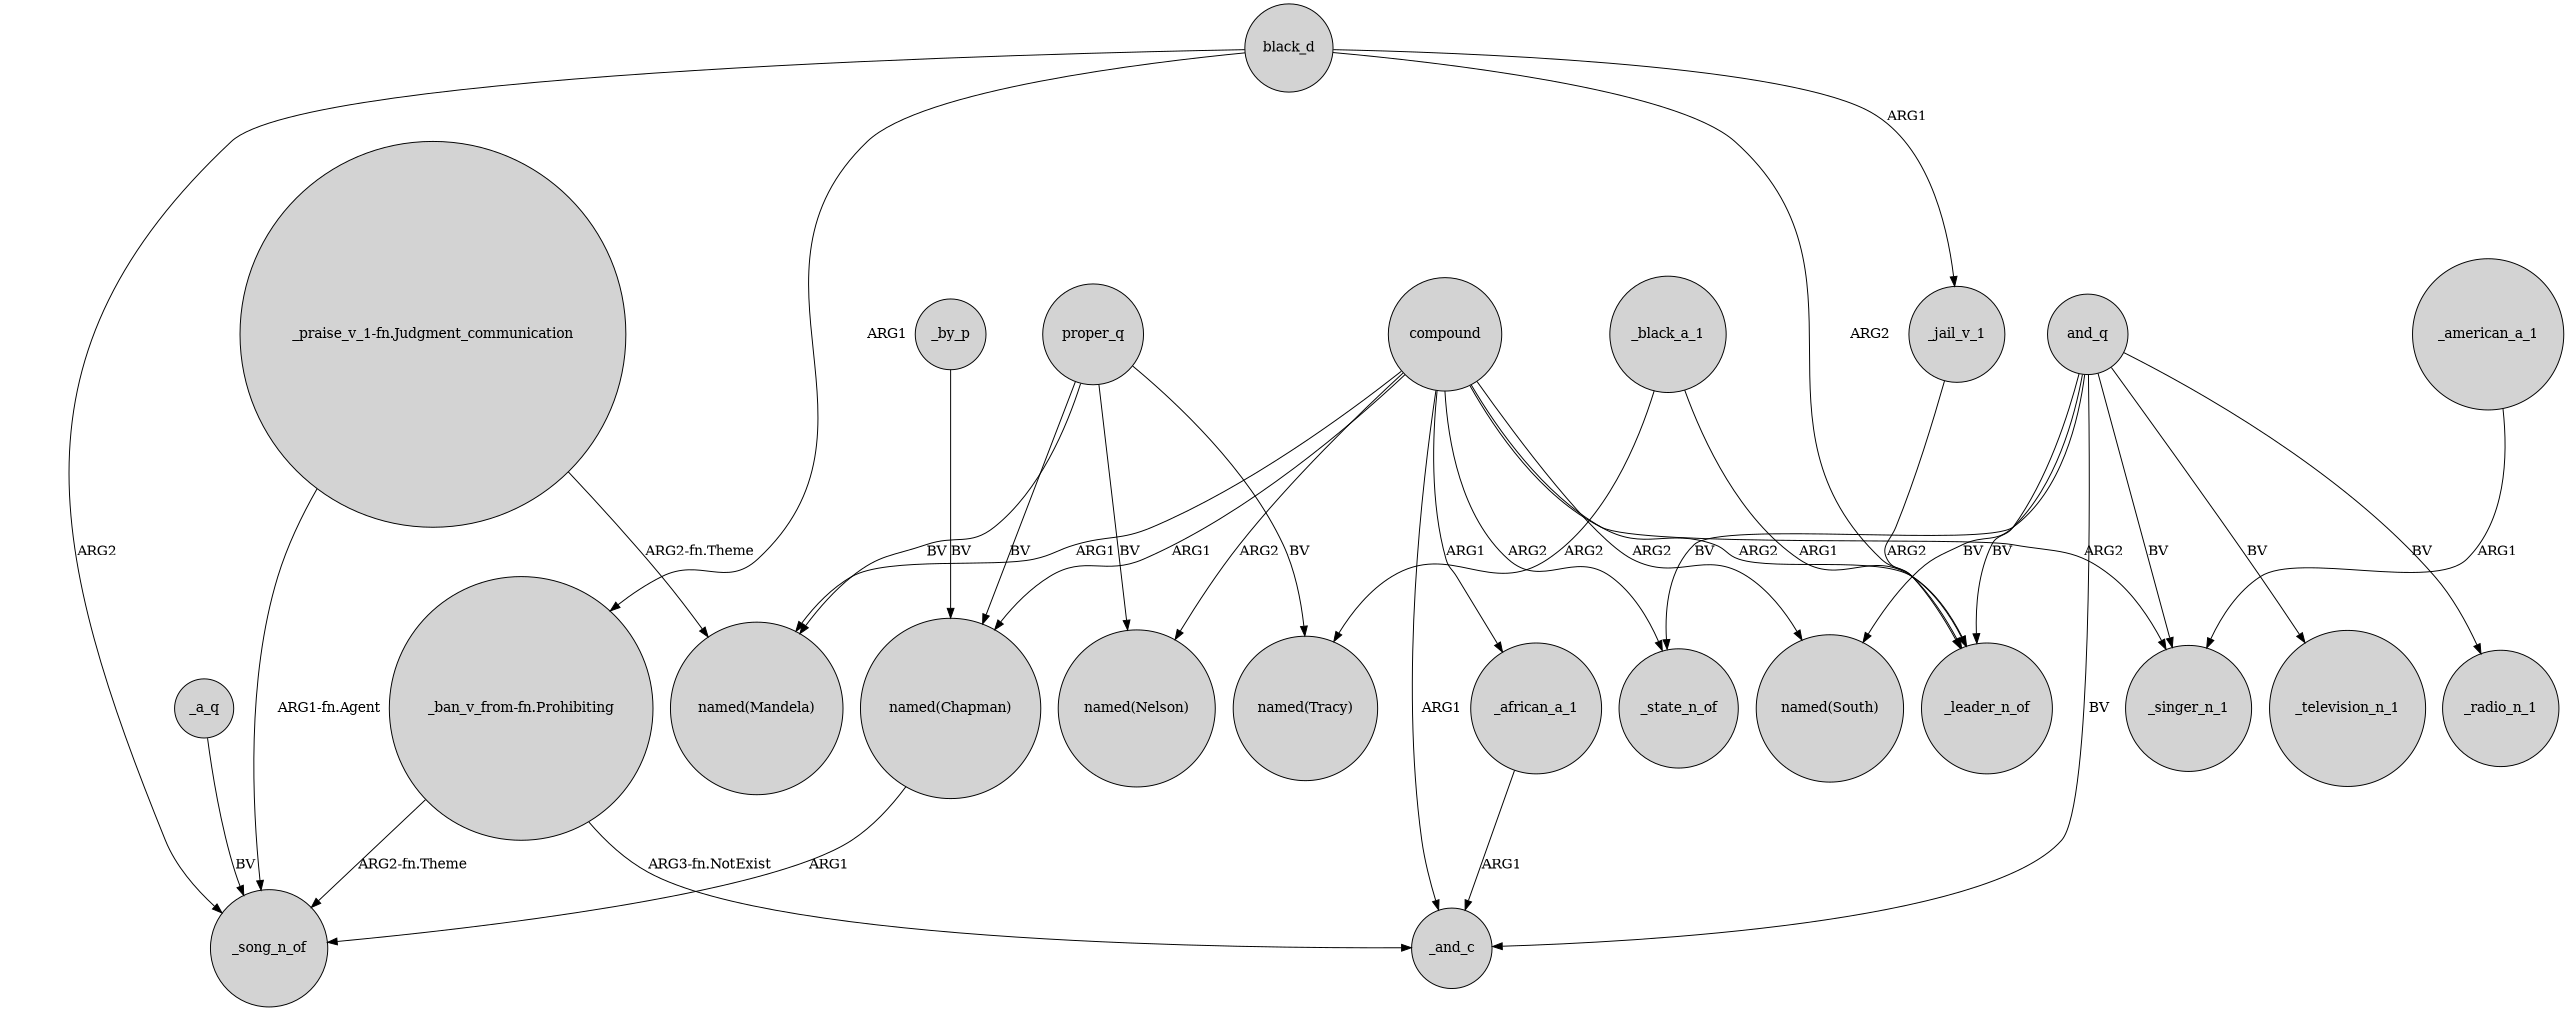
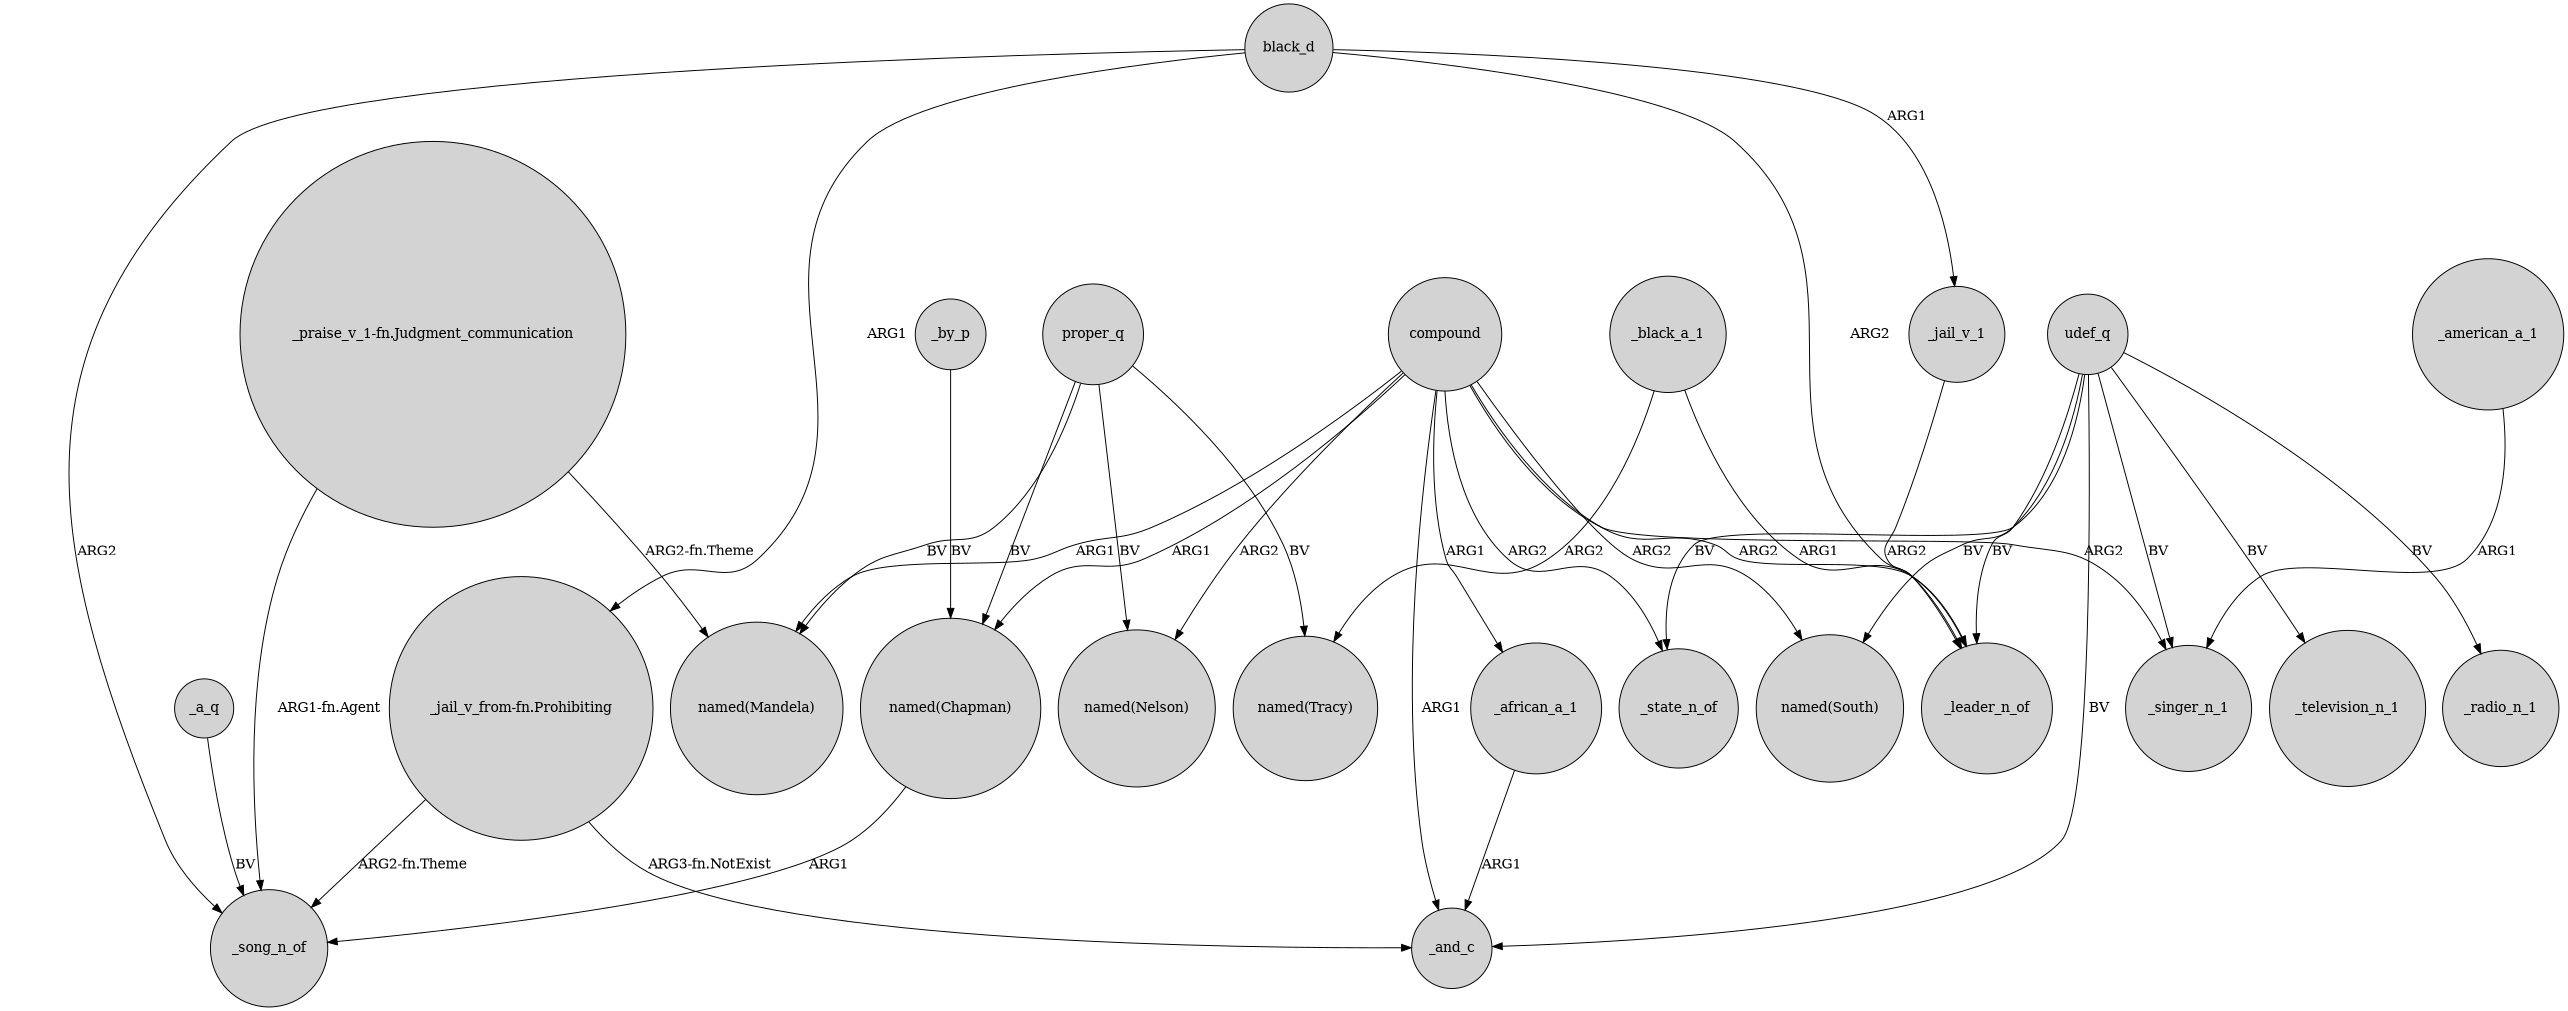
node "and_q": label "and_q" -> "udef_q"
node "_ban_v_from-fn.Prohibiting": label "_ban_v_from-fn.Prohibiting" -> "_jail_v_from-fn.Prohibiting"
